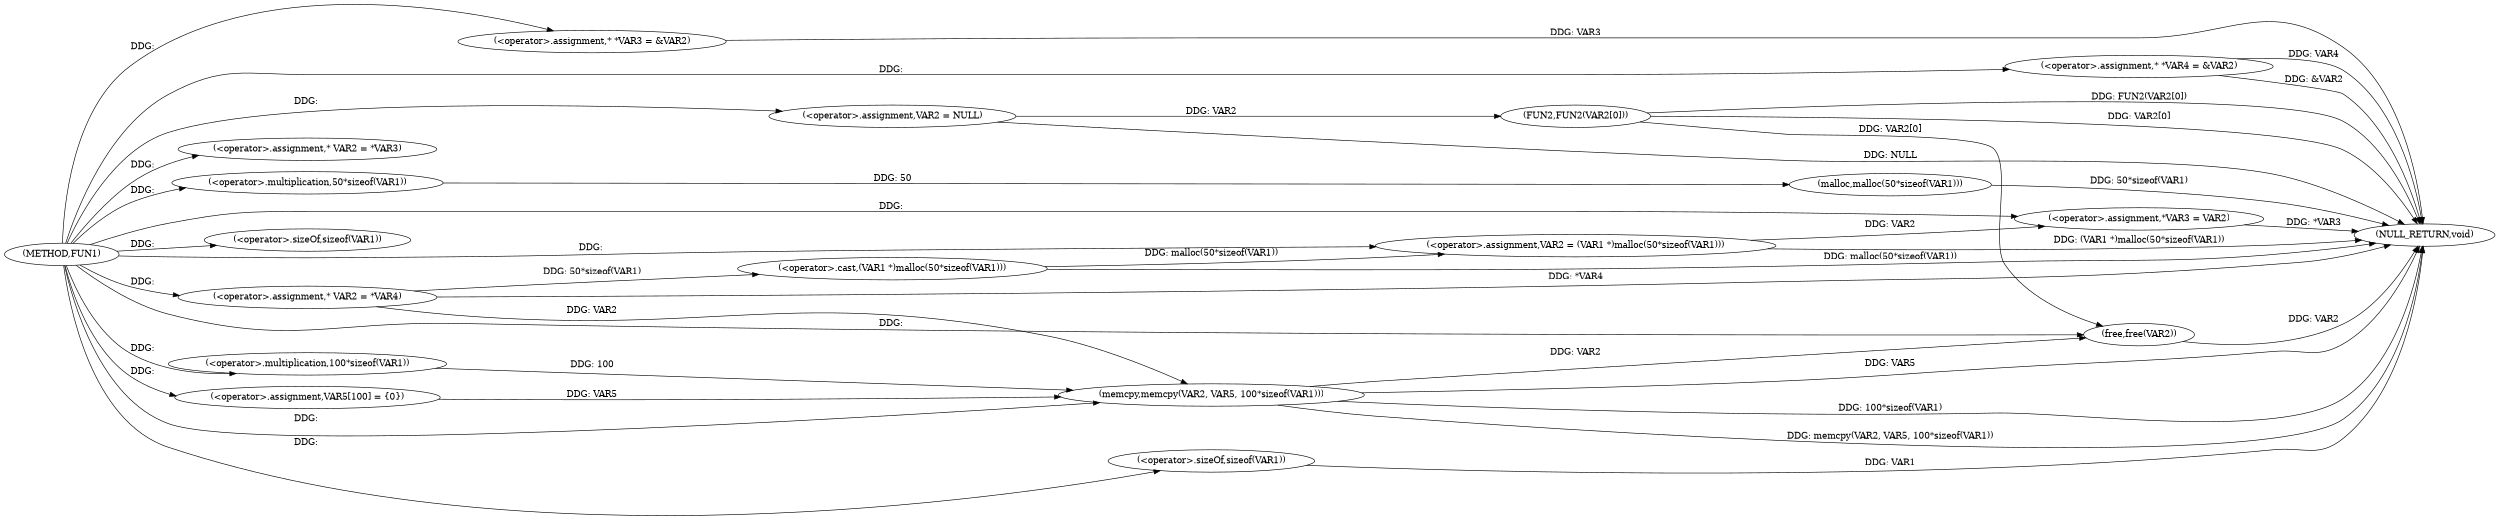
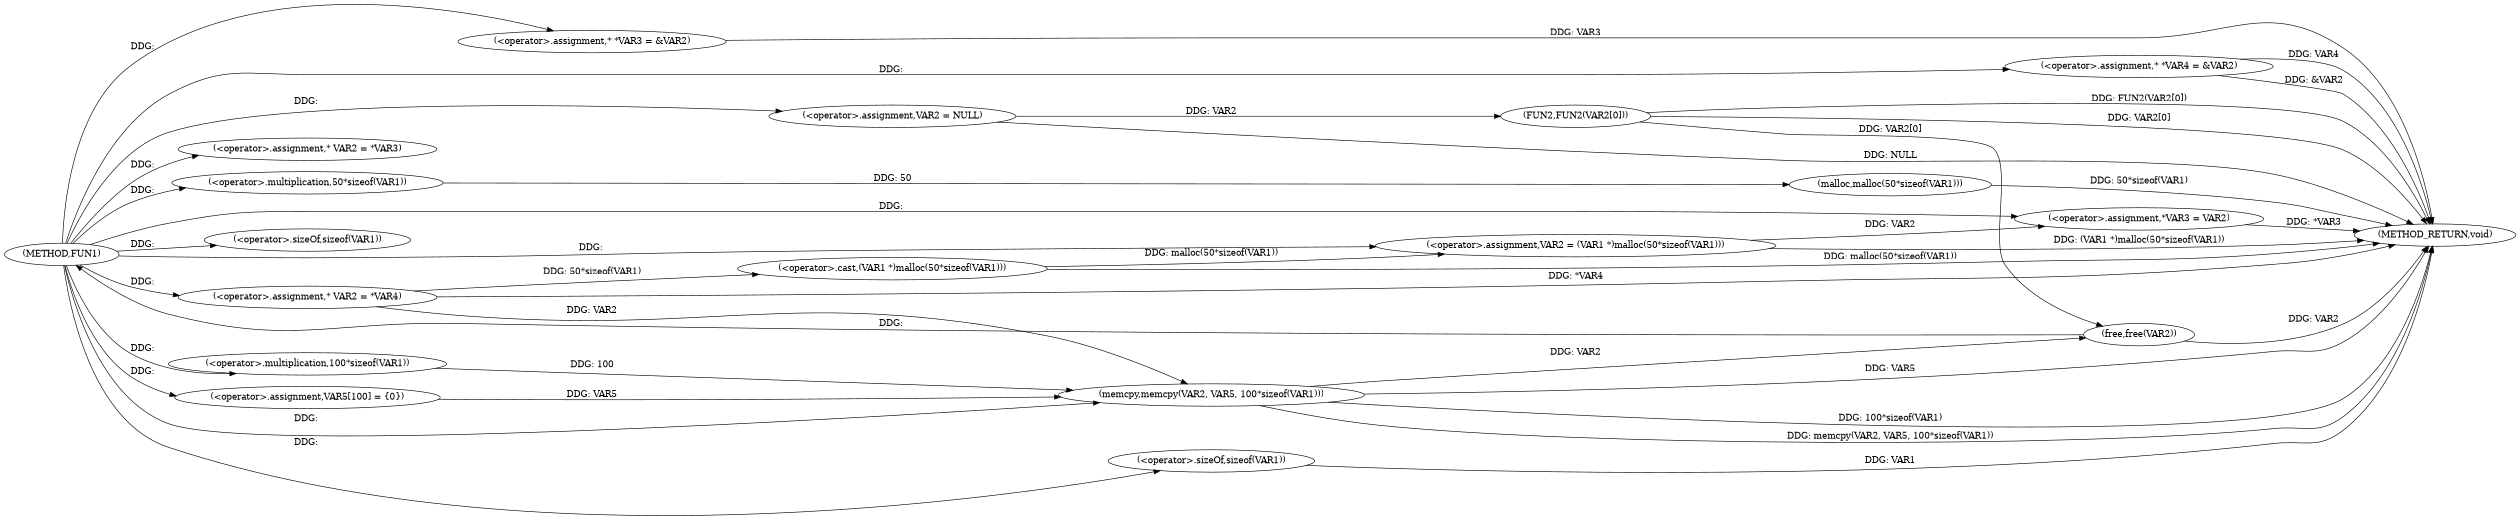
node "(NULL_RETURN,void)": label "(NULL_RETURN,void)" -> "(METHOD_RETURN,void)"
edge "(METHOD,FUN1)" -> "(free,free(VAR2))": reversed
